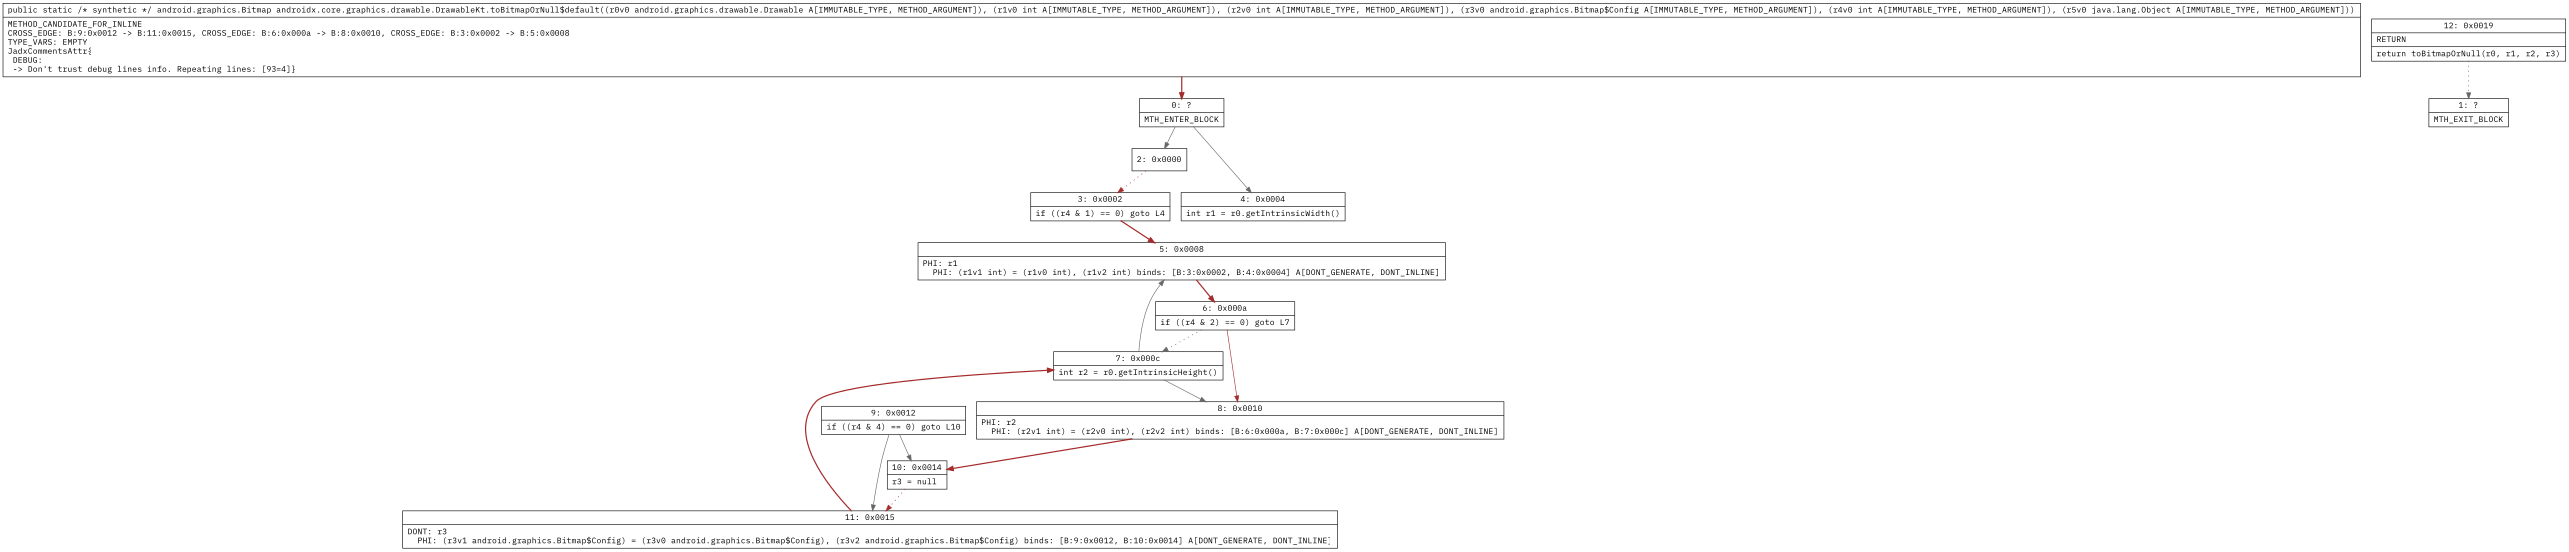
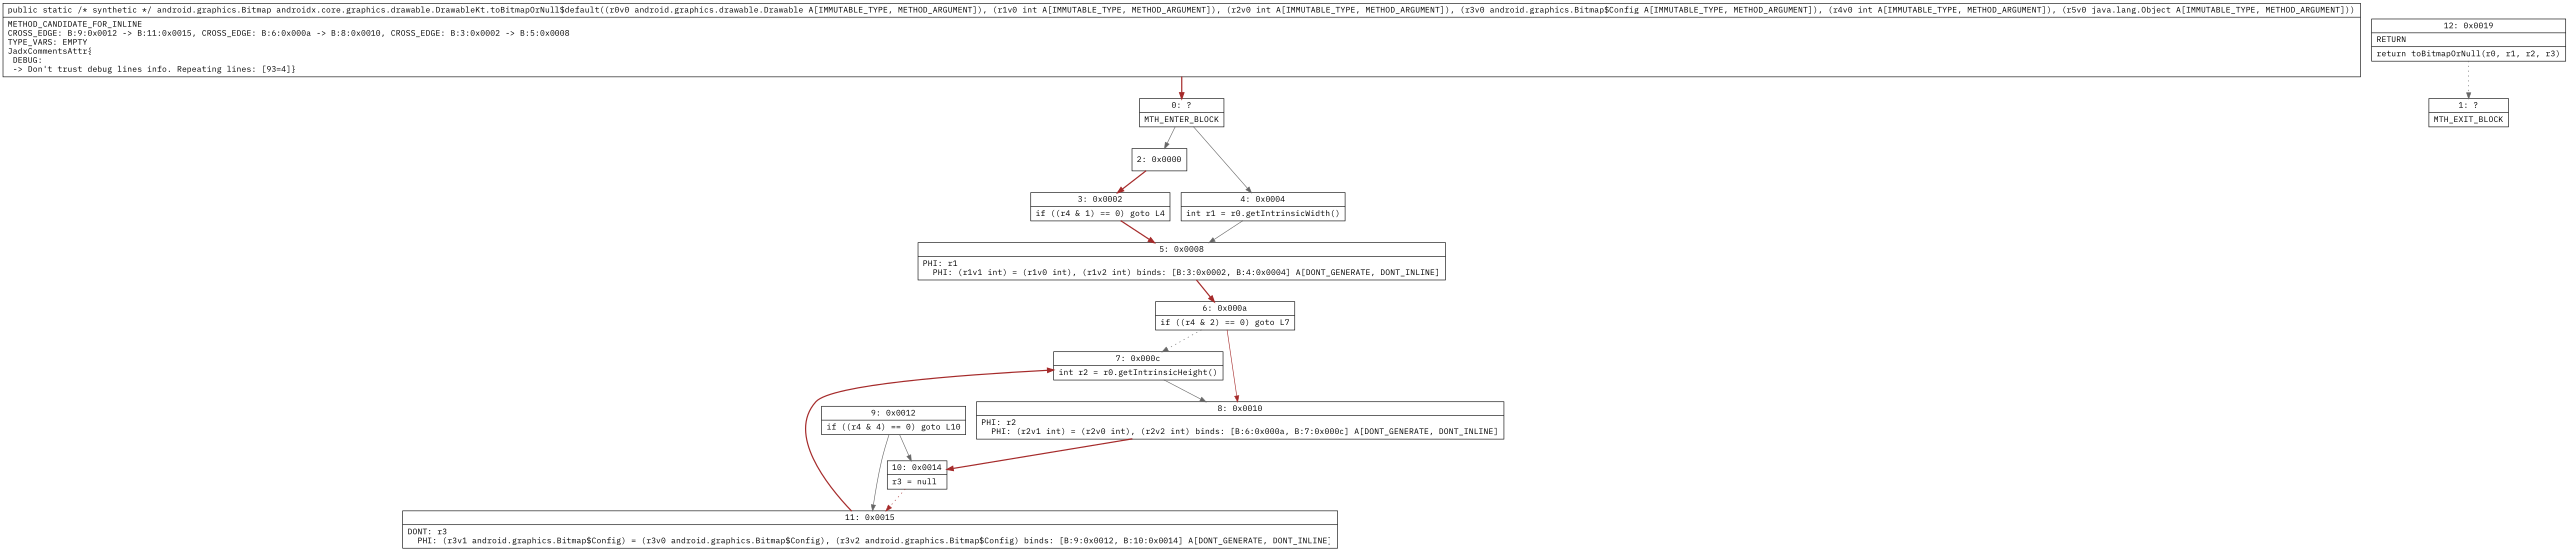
edge "2: 0x0000" -> "3: 0x0002": style dotted -> bold
edge "7: 0x000c" -> "5: 0x0008": now "4: 0x0004" -> "5: 0x0008"
